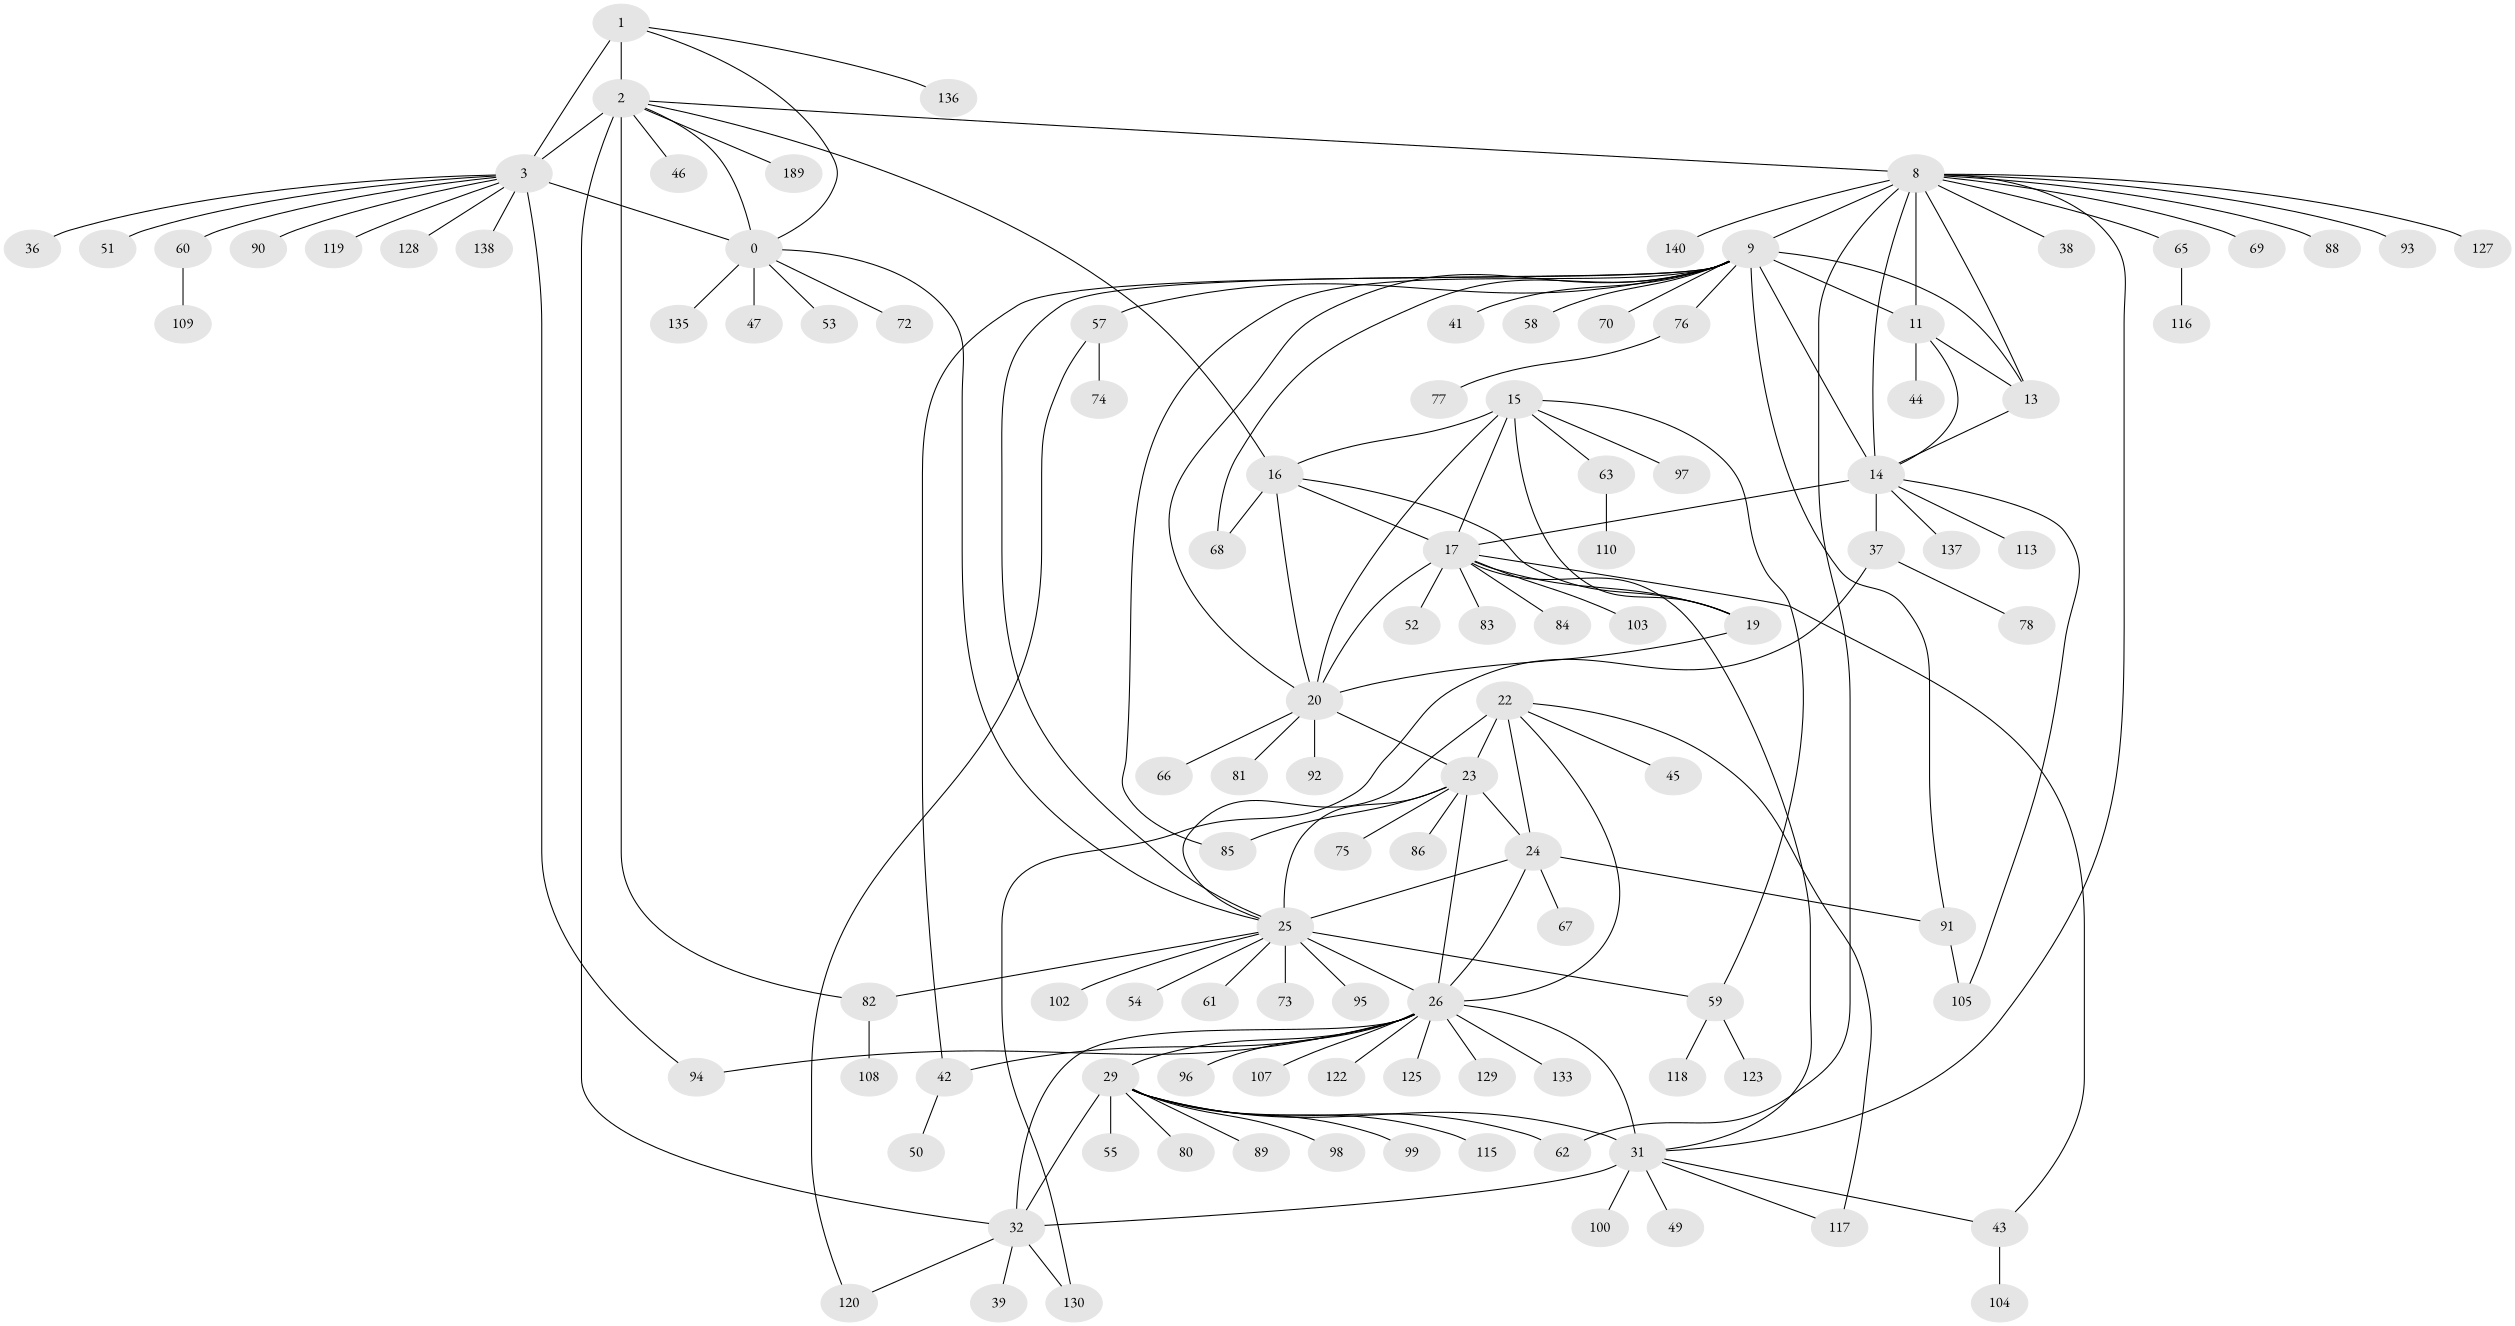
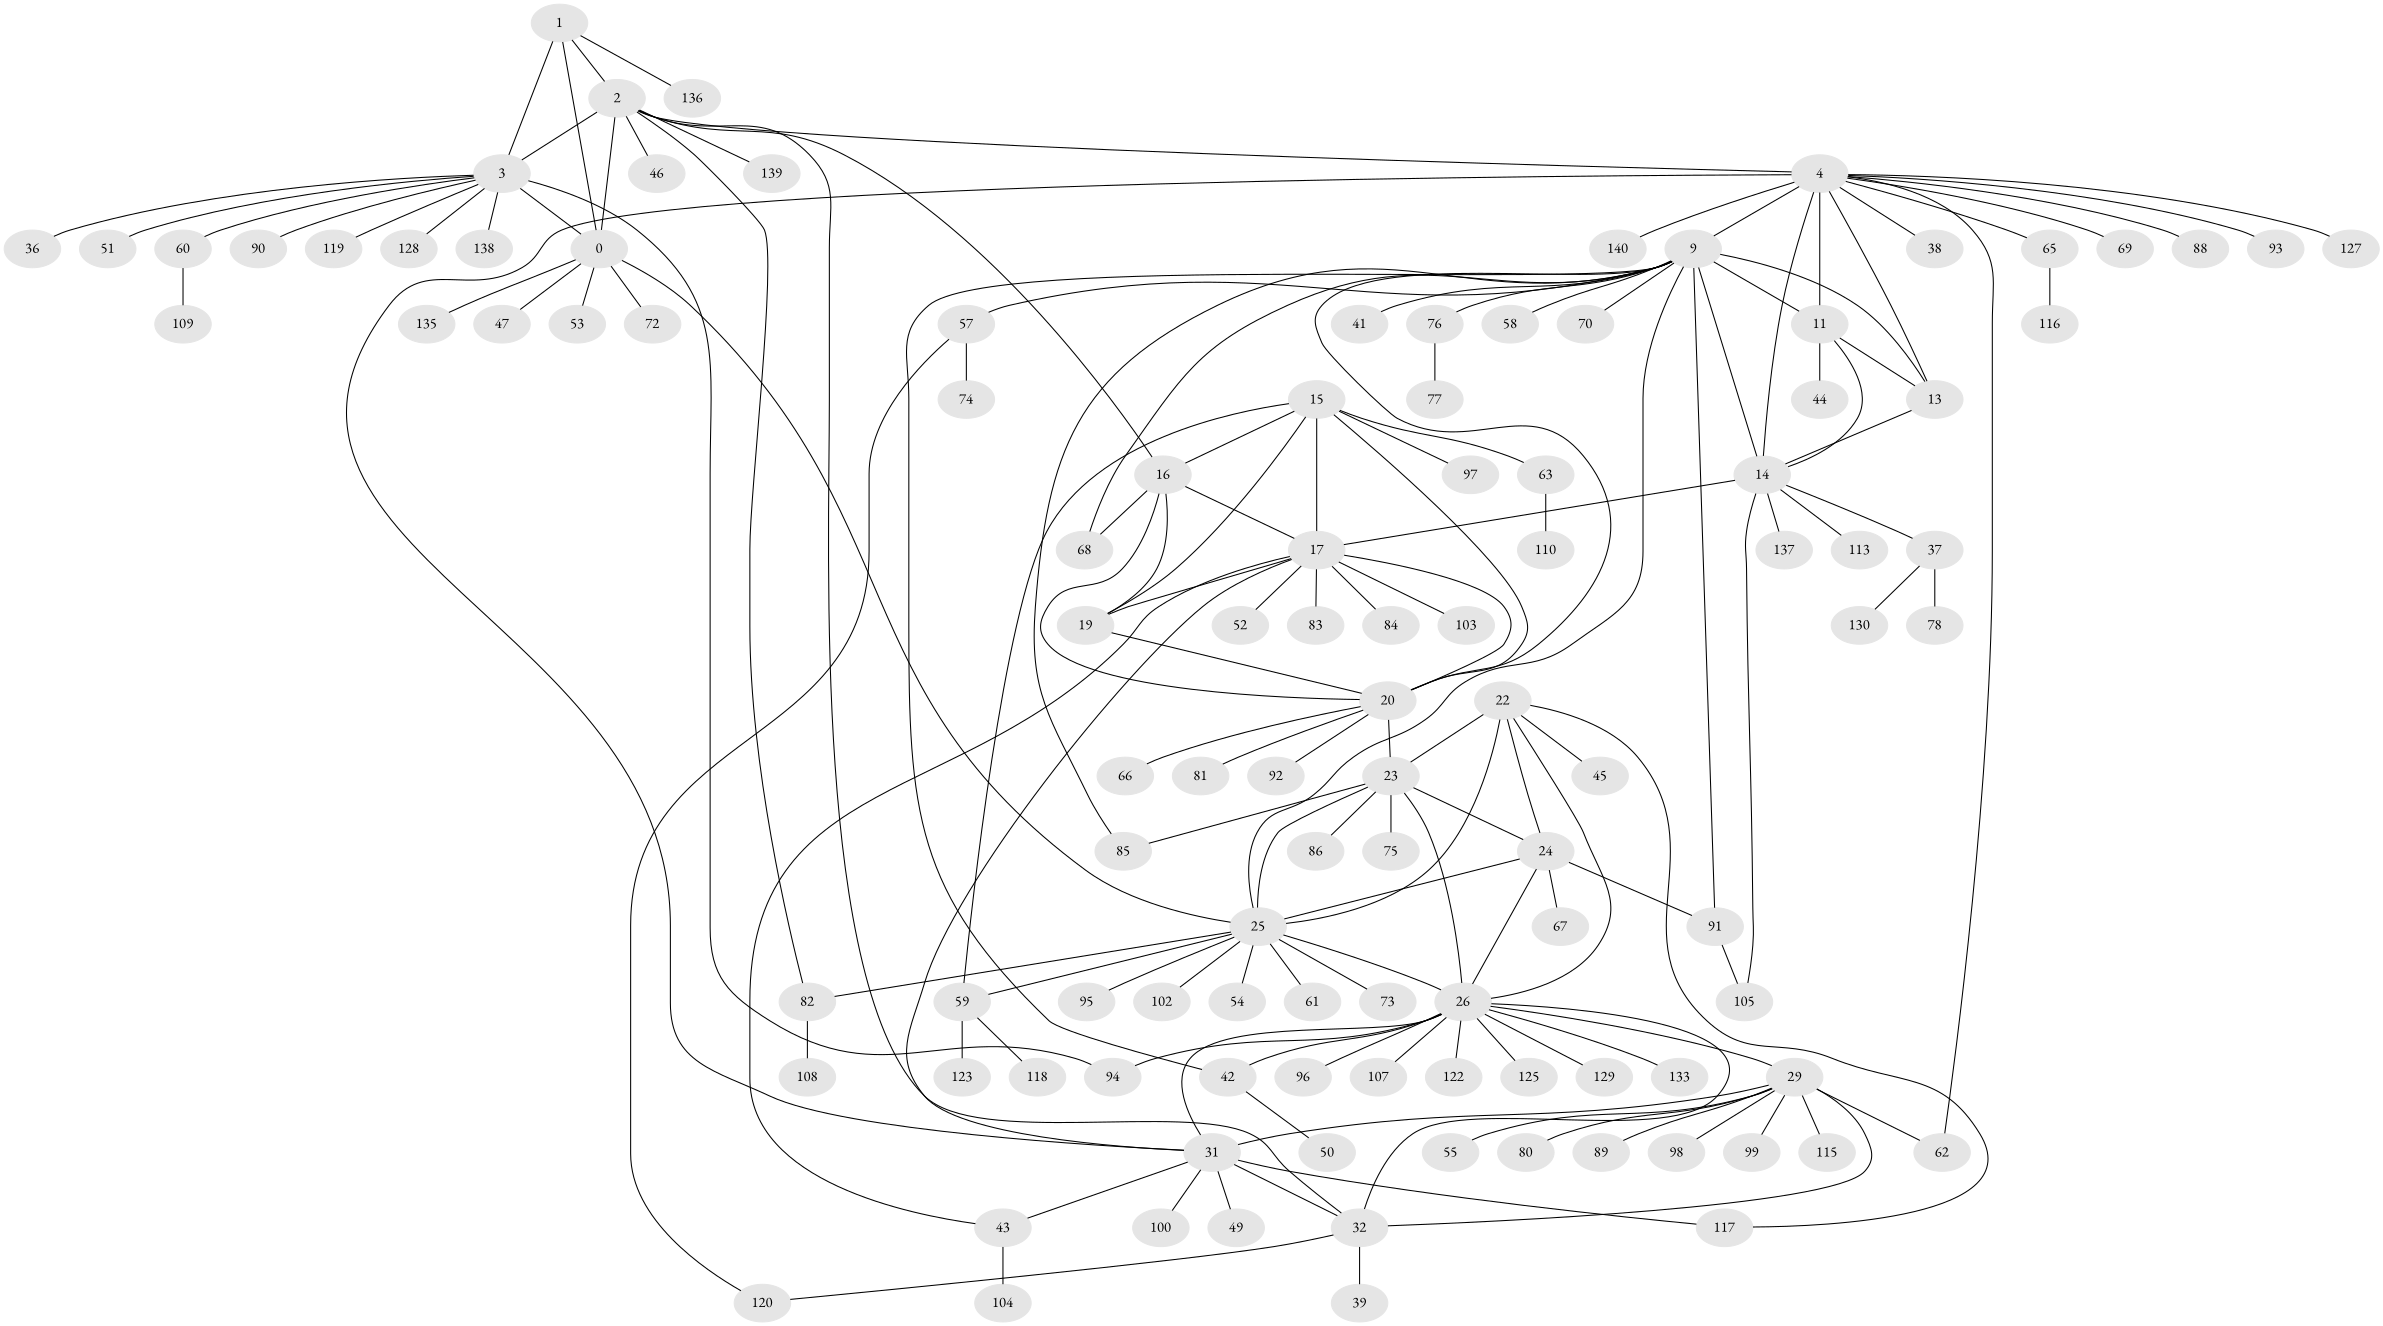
node "189": label "189" -> "139"
node "8": label "8" -> "4"
edge "32" -- "130": removed
